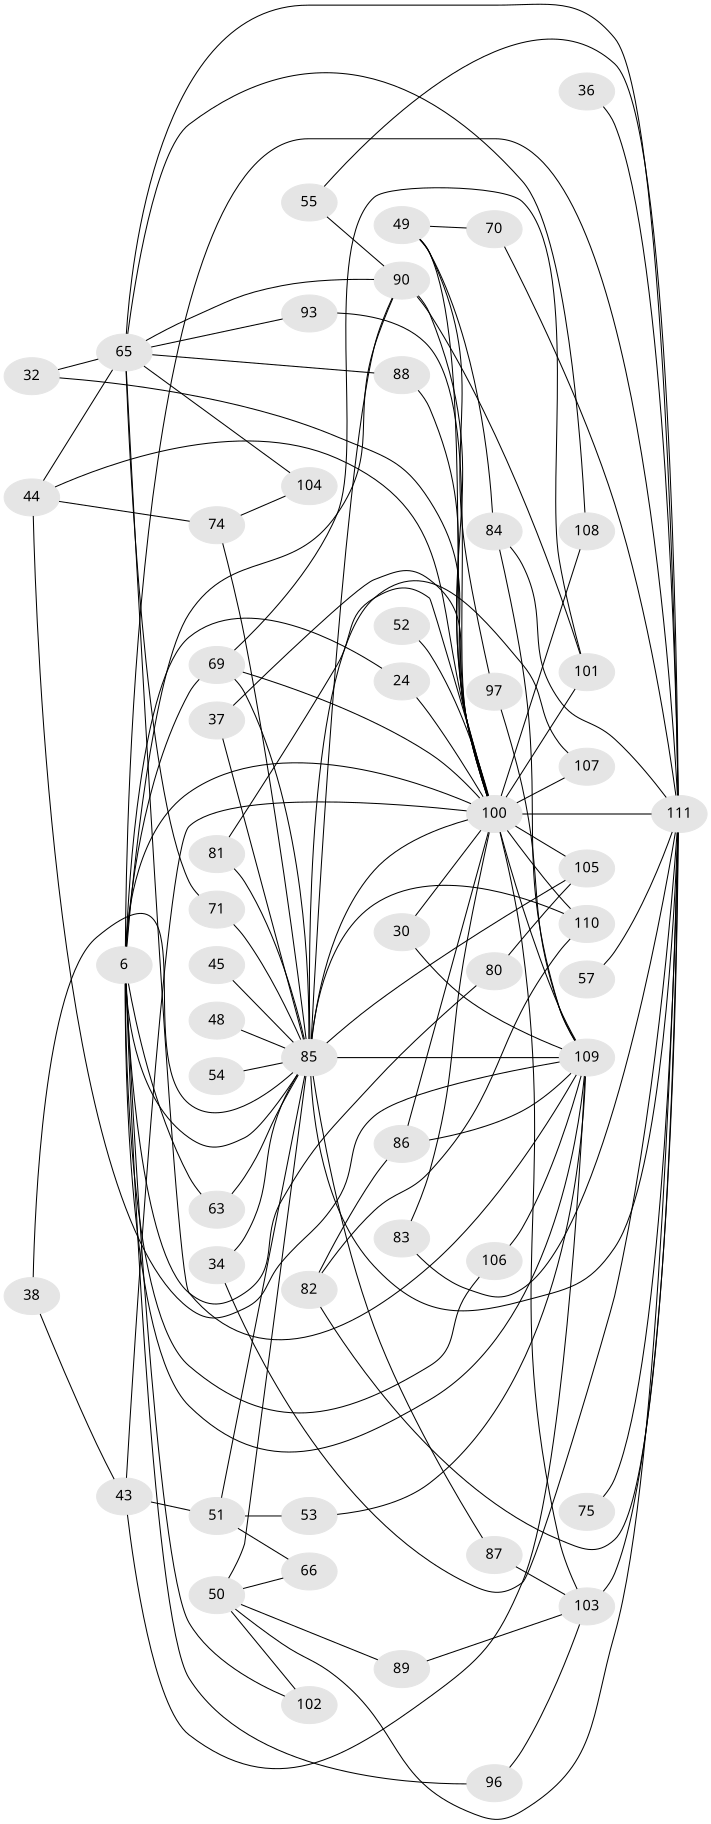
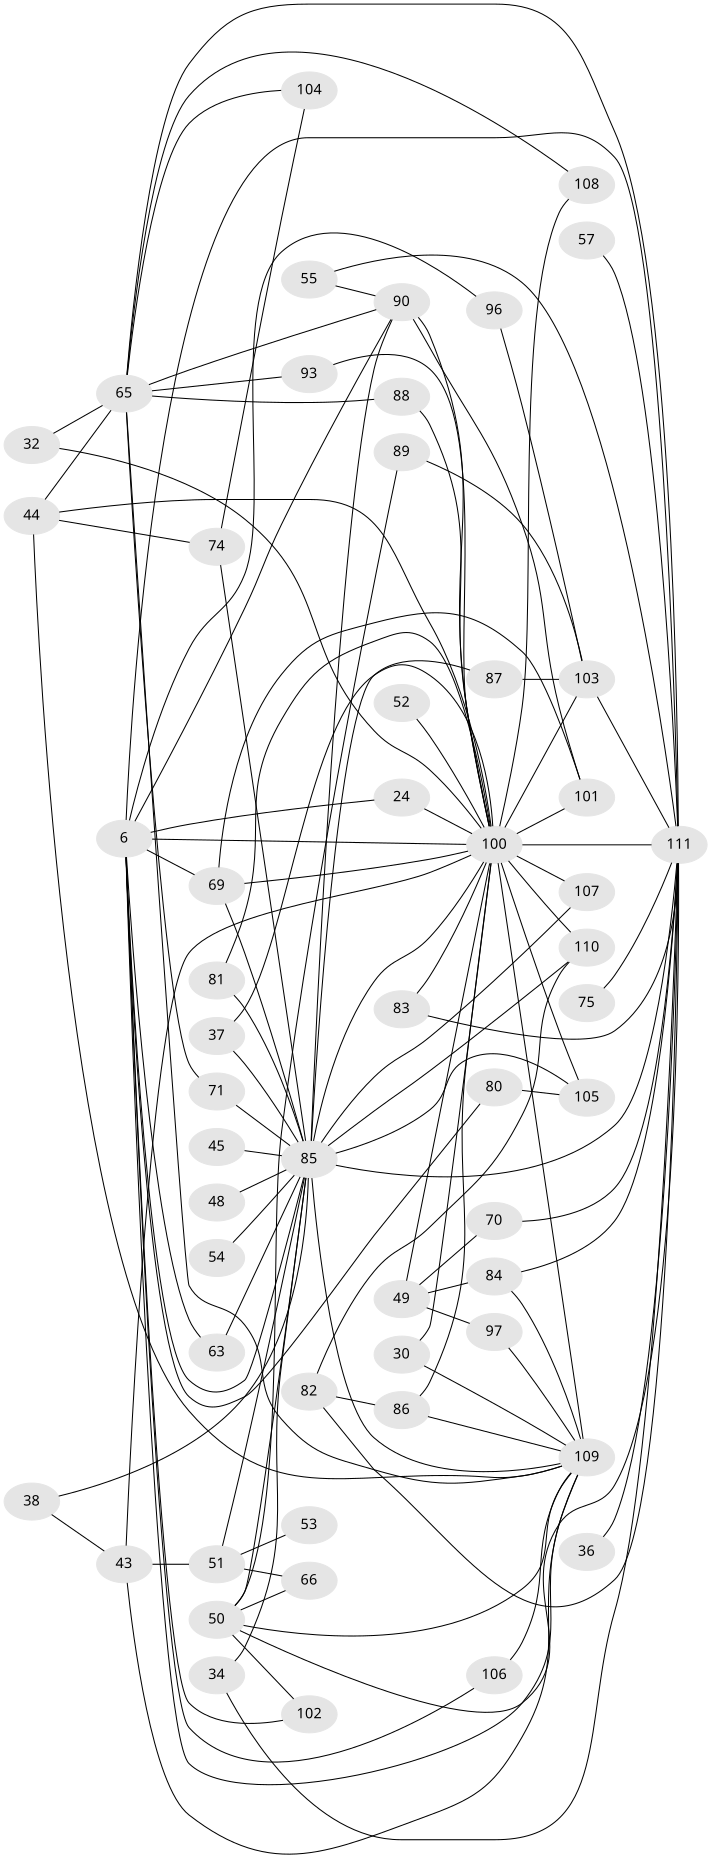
edge "109" -- "53": now "109" -- "50"
